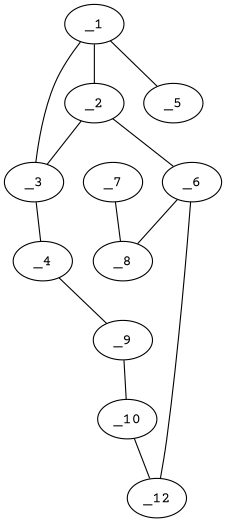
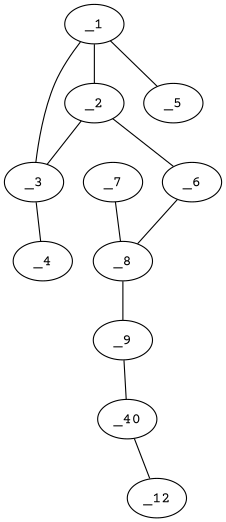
edge "_4" -- "_9": now "_8" -- "_9"
edge "_6" -- "_12": removed
node "_10": label "_10" -> "_40"
